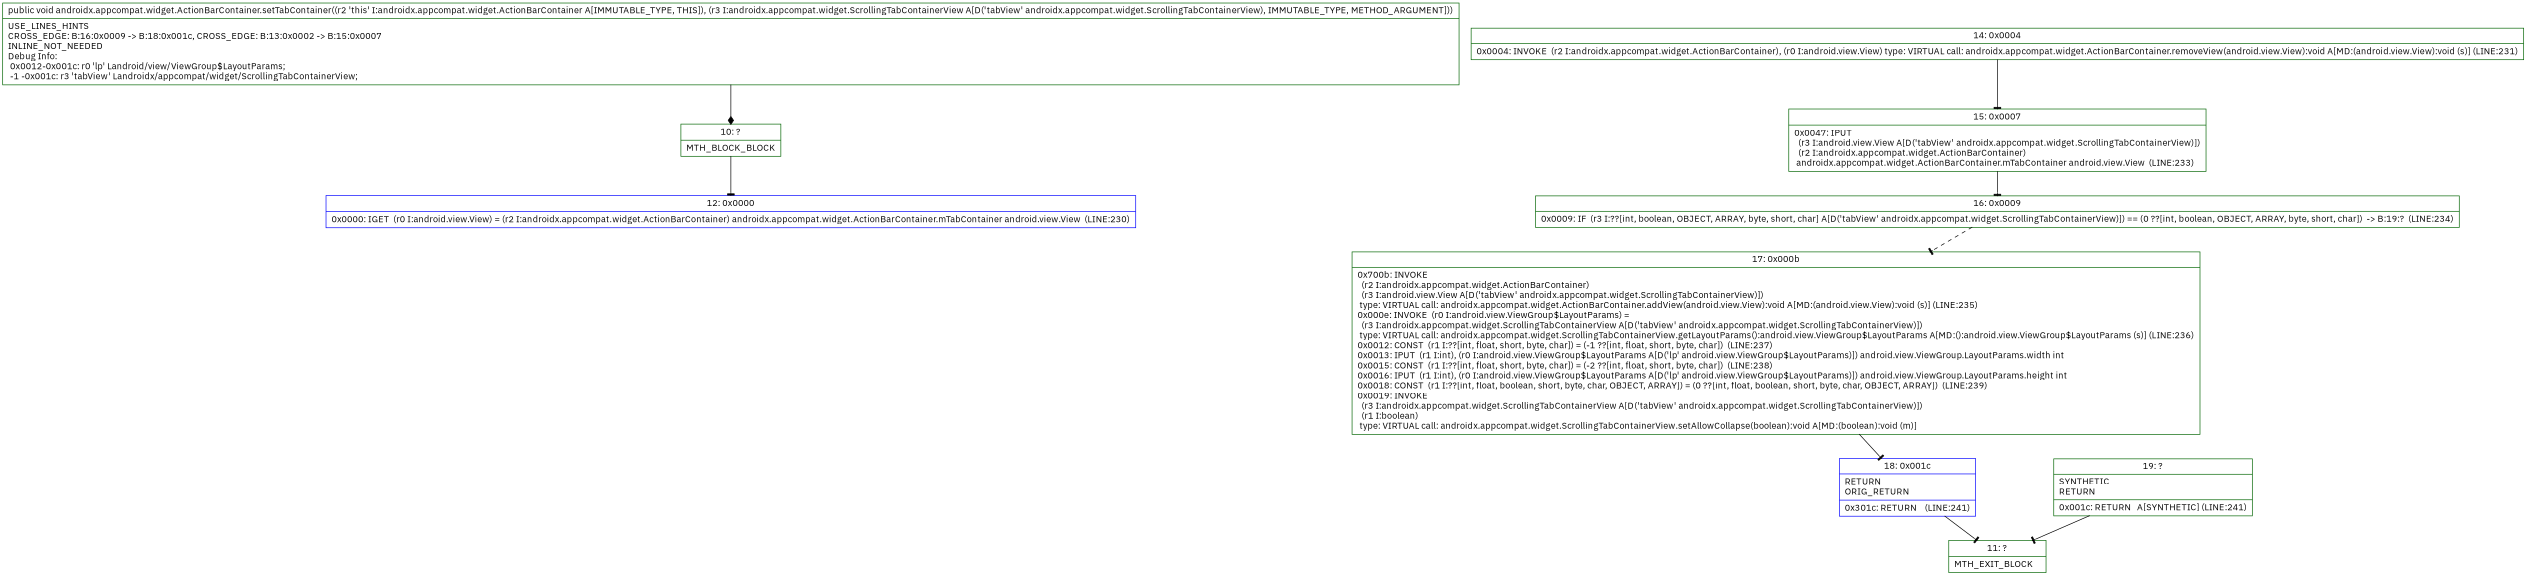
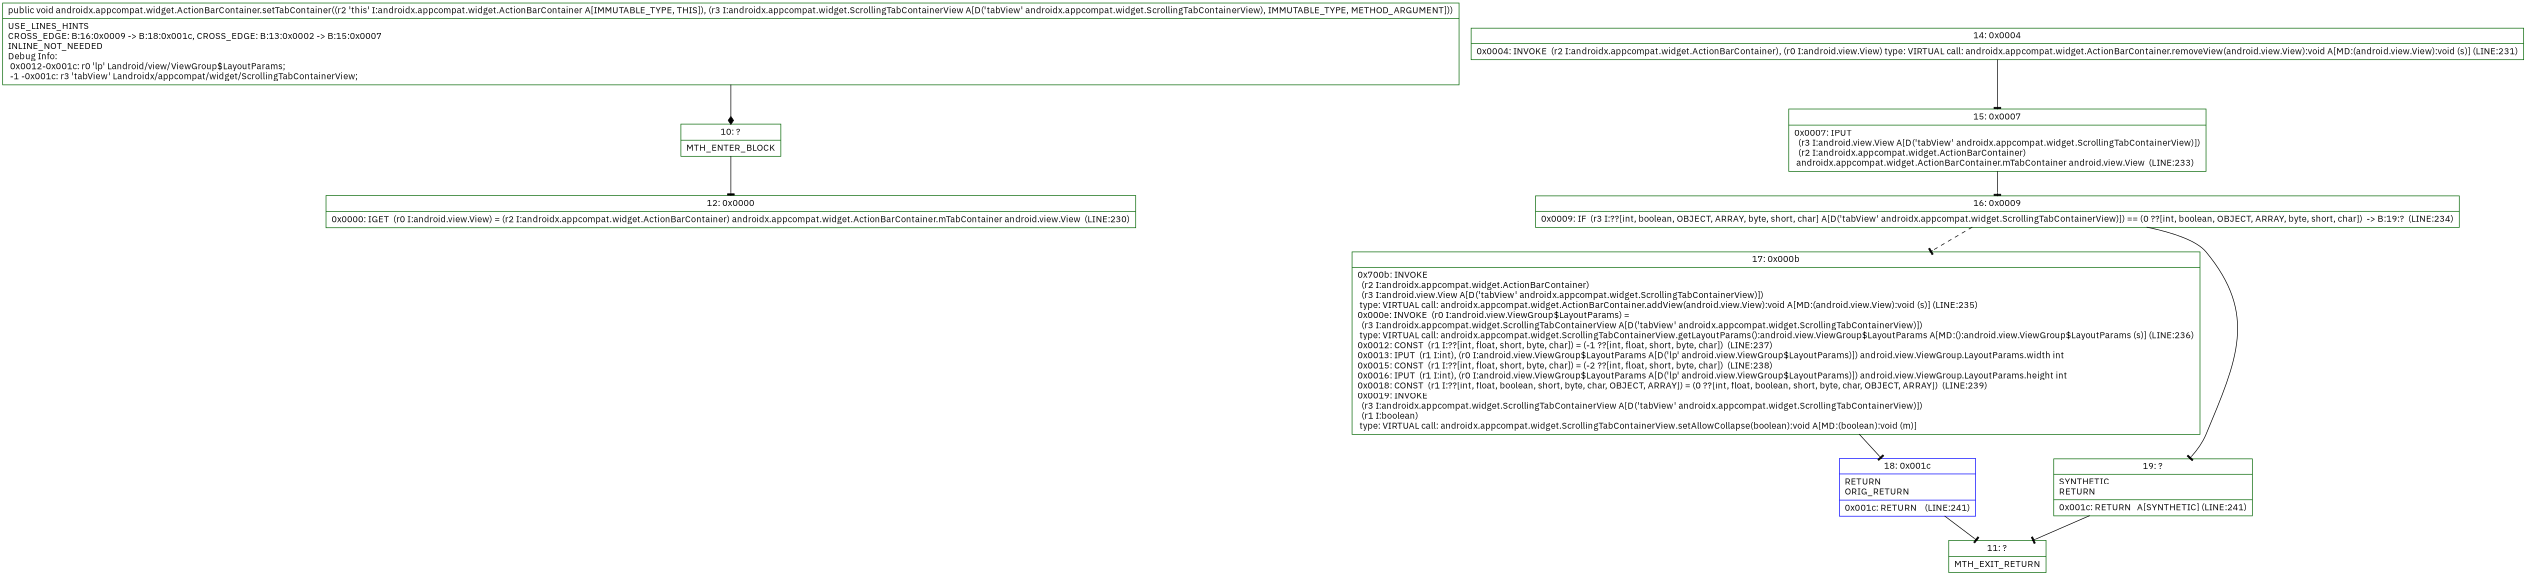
node "15: 0x0007": text "0x0047: IPUT" -> "0x0007: IPUT"
node "10: ?": text "MTH_BLOCK_BLOCK" -> "MTH_ENTER_BLOCK"
node "12: 0x0000": color blue -> darkgreen
edge "16: 0x0009" -> "19: ?": added
node "18: 0x001c": text "0x301c: RETURN    (LINE:241)" -> "0x001c: RETURN    (LINE:241)"
node "11: ?": text "MTH_EXIT_BLOCK" -> "MTH_EXIT_RETURN"
